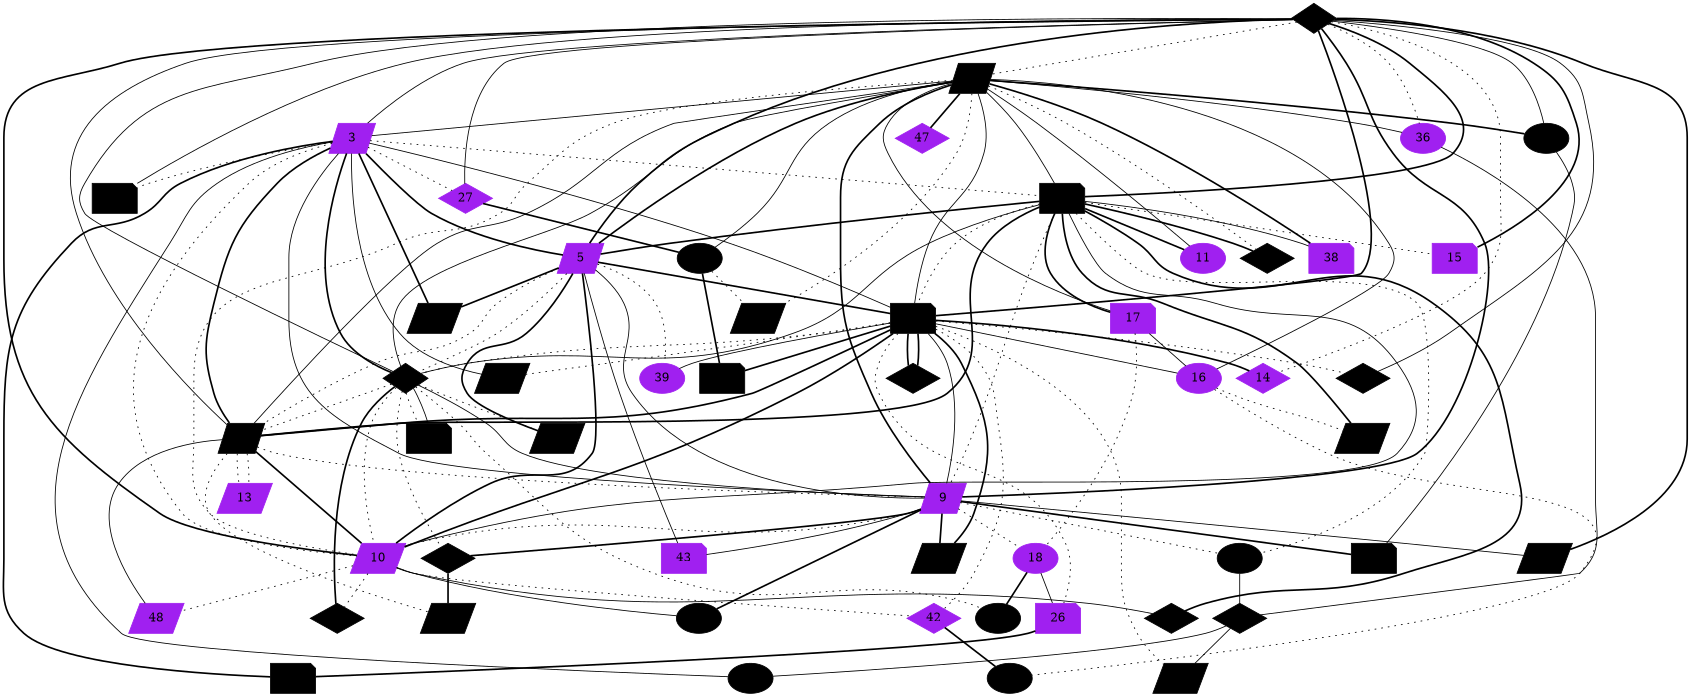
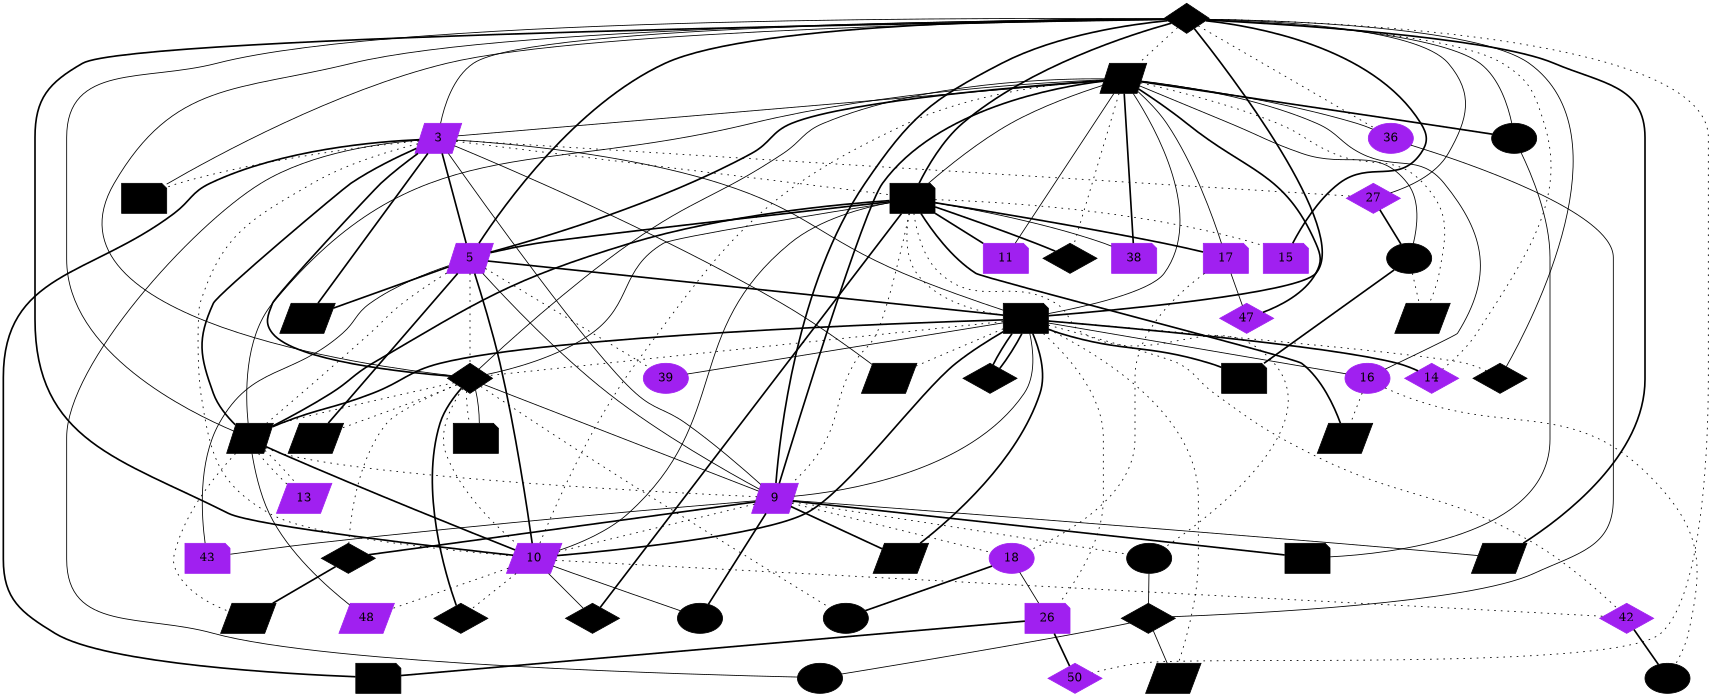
node "11": shape ellipse -> note
edge "17" -- "16": now "17" -- "47"
node "50": added
